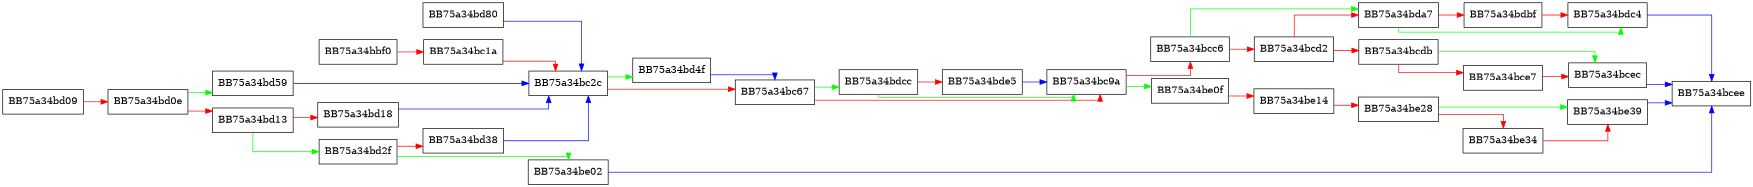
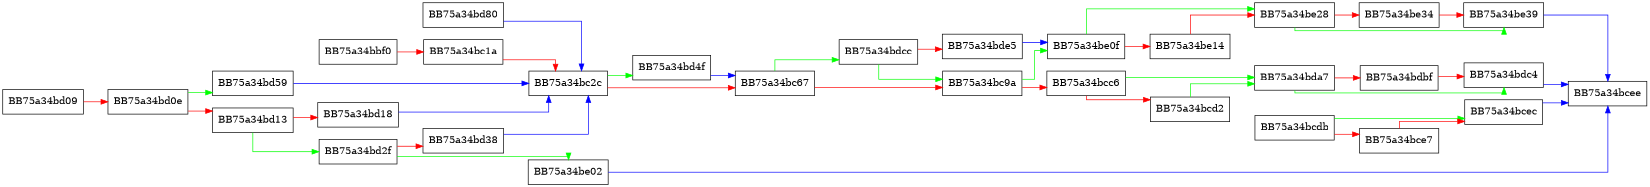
edge "BB75a34be0f" -> "BB75a34be28": added
edge "BB75a34bcd2" -> "BB75a34bda7": color red -> green
edge "BB75a34bcd2" -> "BB75a34bcdb": removed
edge "BB75a34bde5" -> "BB75a34bc9a": now "BB75a34bde5" -> "BB75a34be0f"
